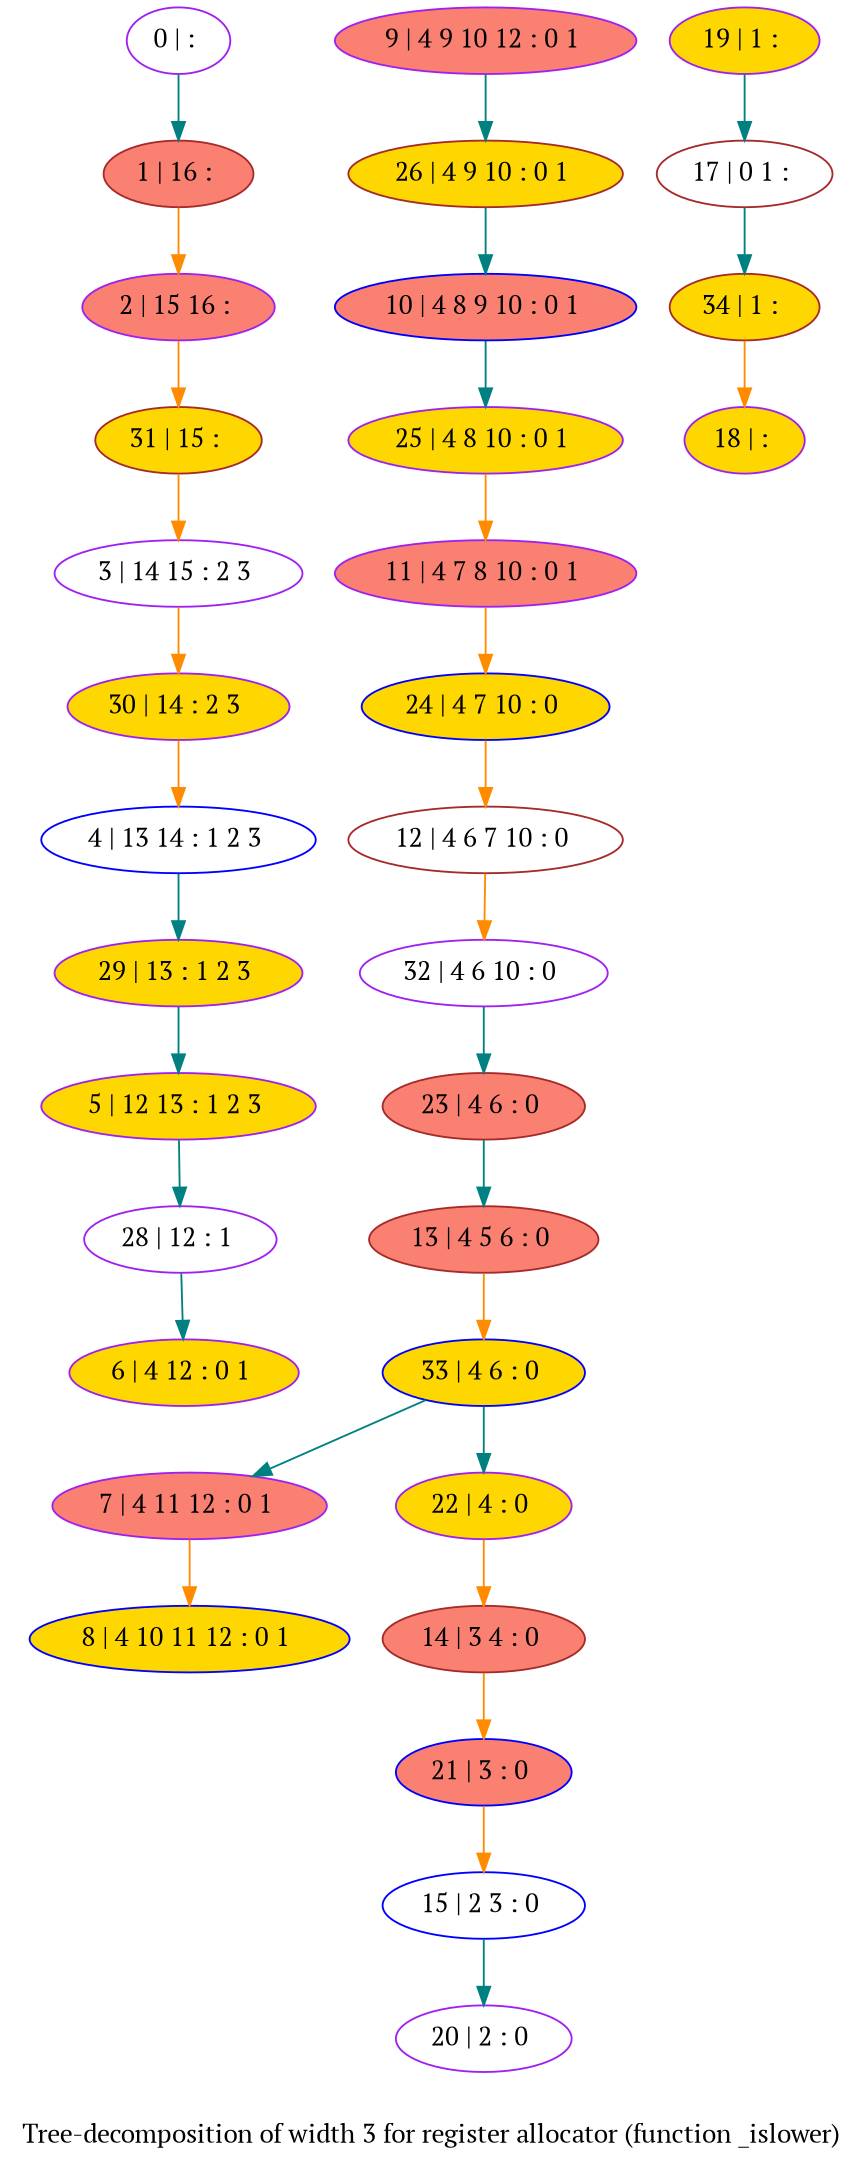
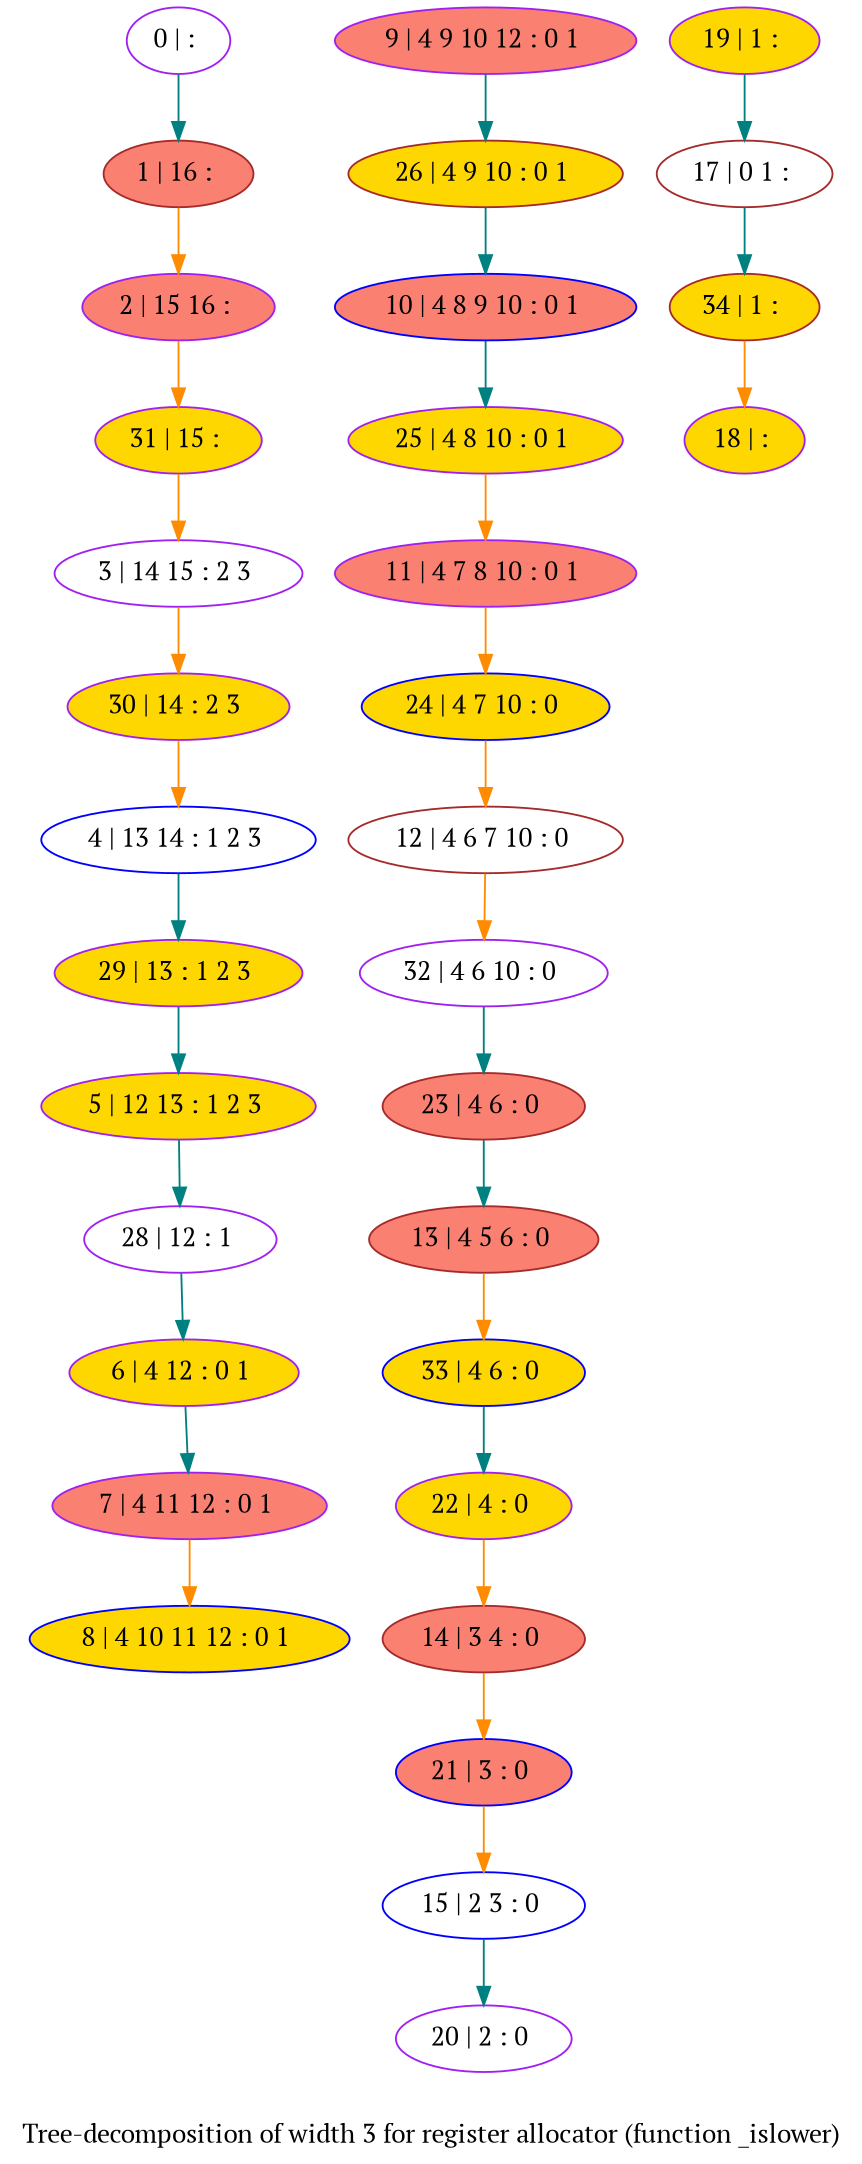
node "31 | 15 :": color brown -> purple
edge "33 | 4 6 : 0" -> "7 | 4 11 12 : 0 1": now "6 | 4 12 : 0 1" -> "7 | 4 11 12 : 0 1"
